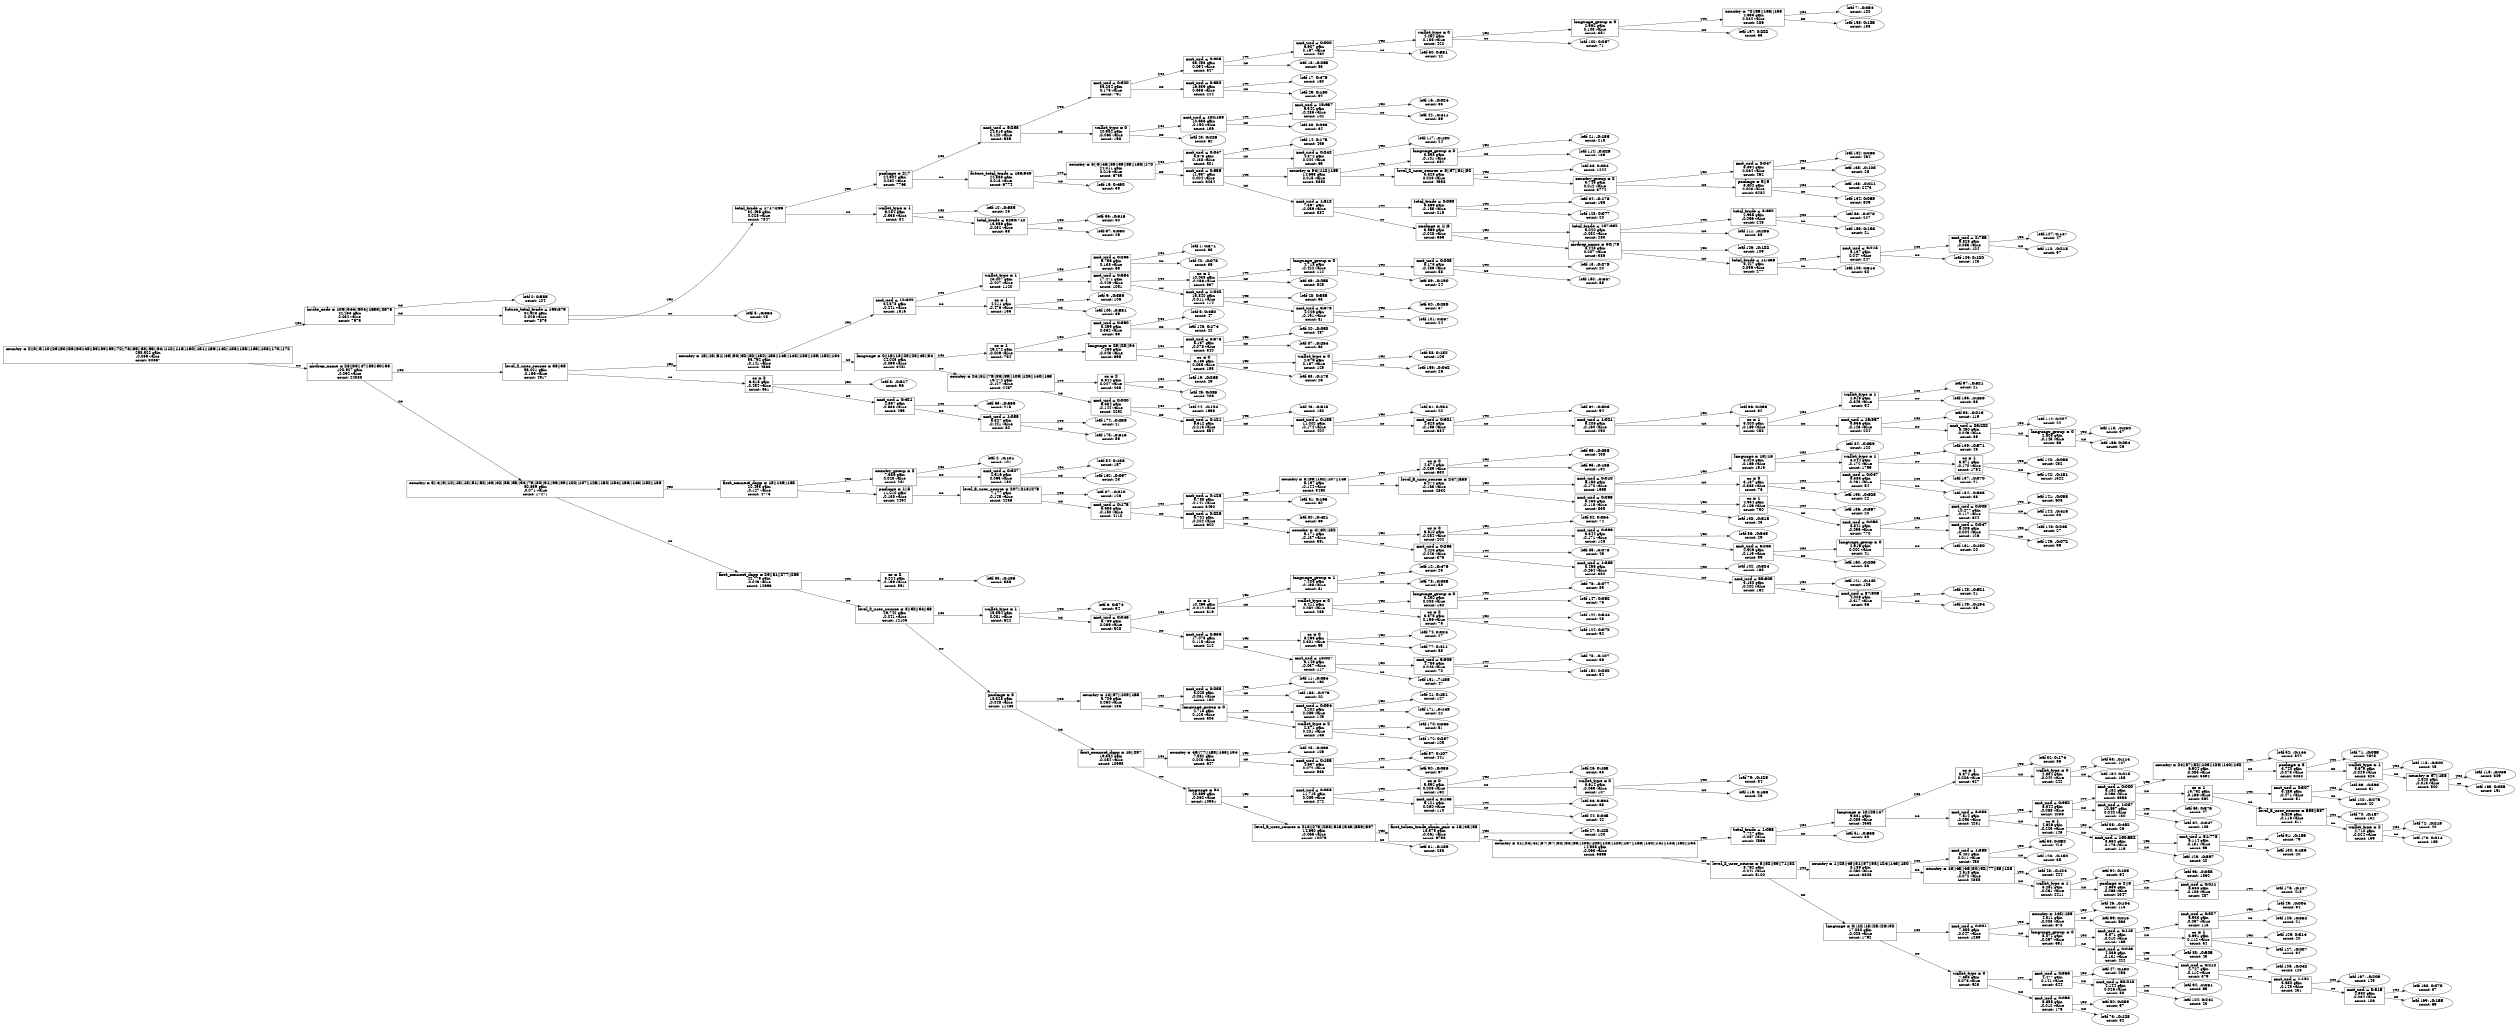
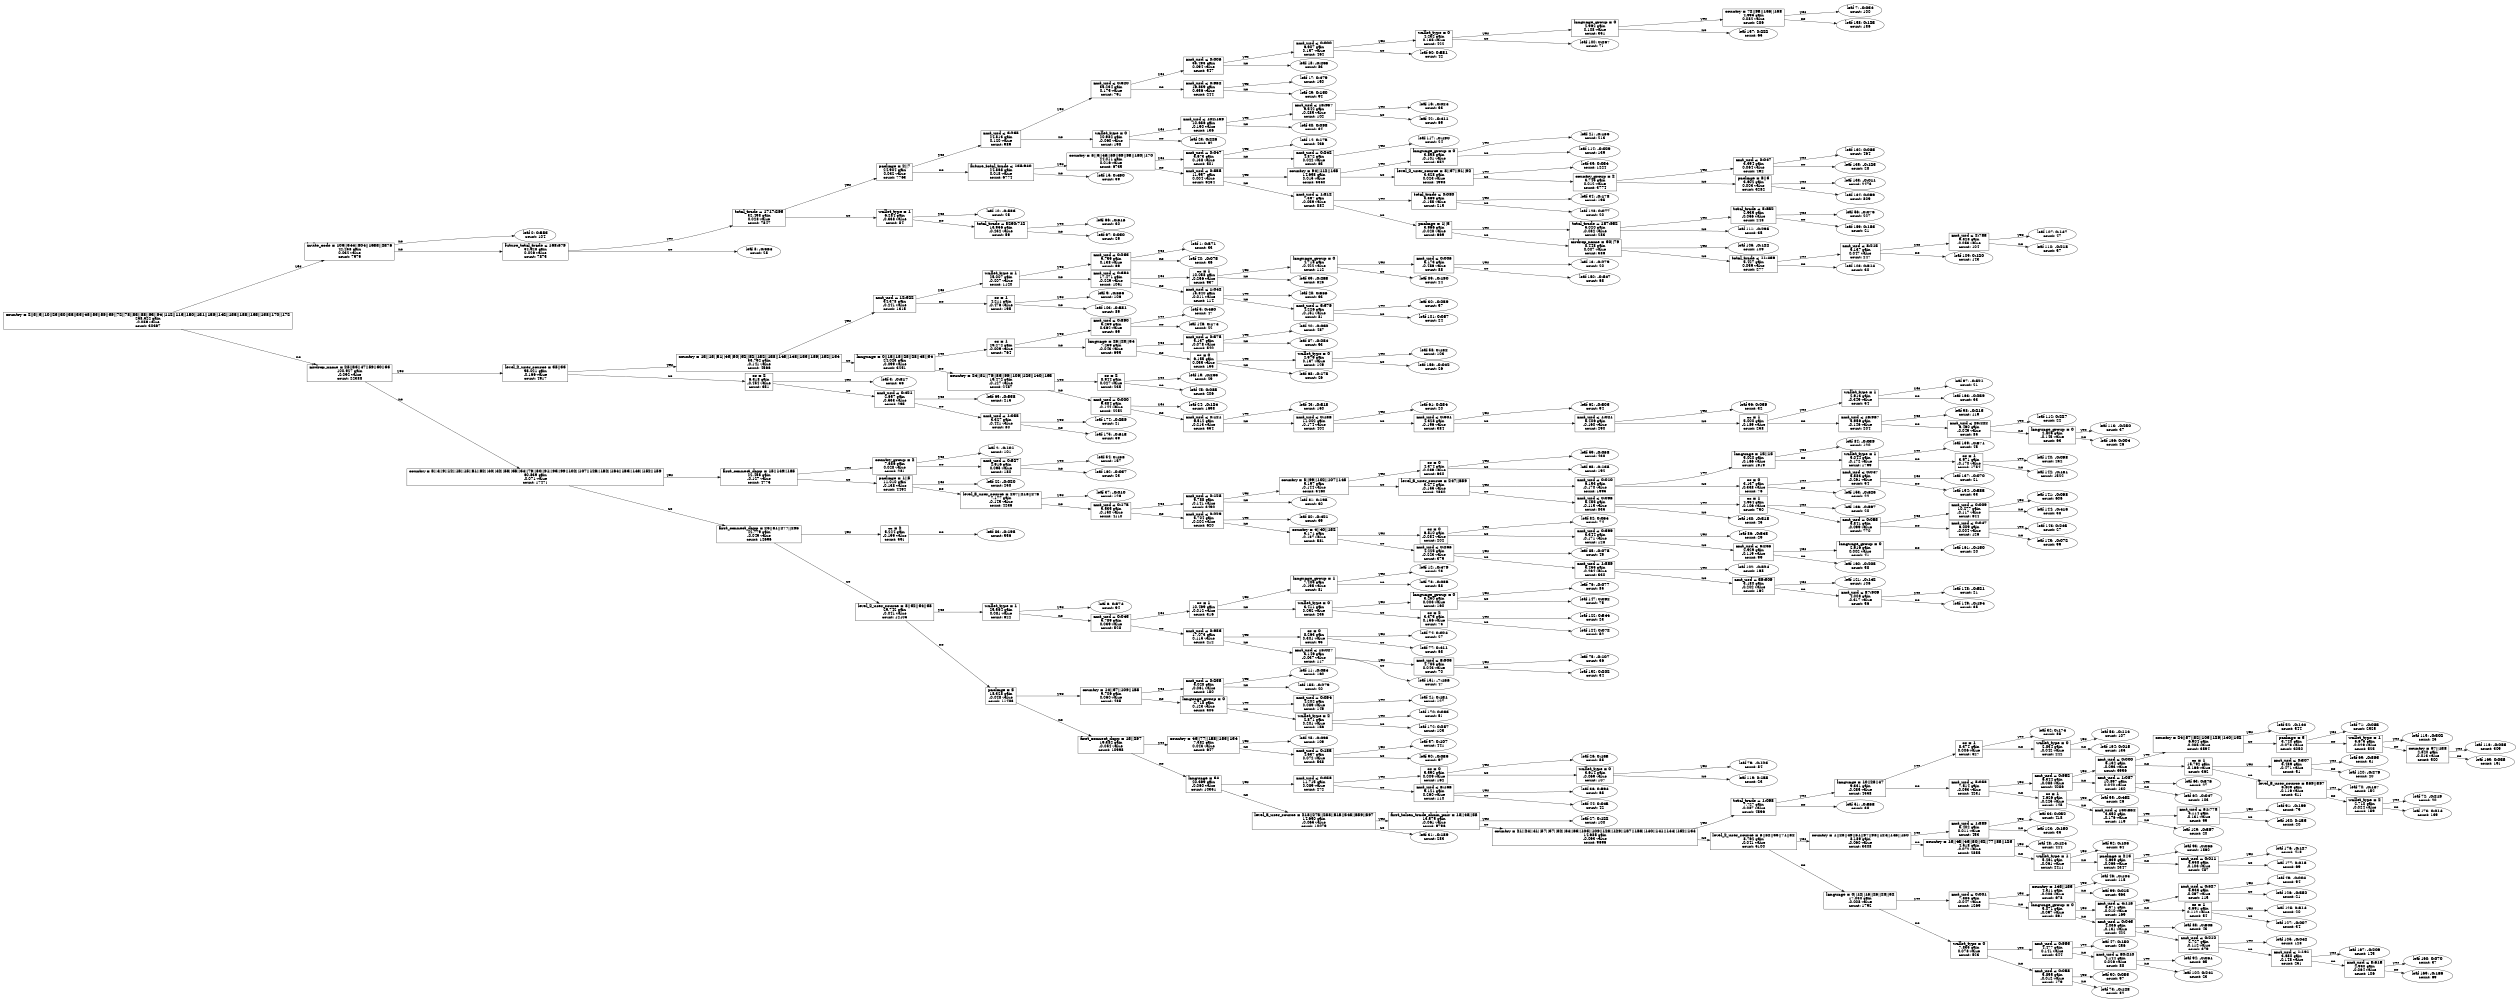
node "leaf 22:": added
node "leaf 171:": removed
node "leaf 177:": added
